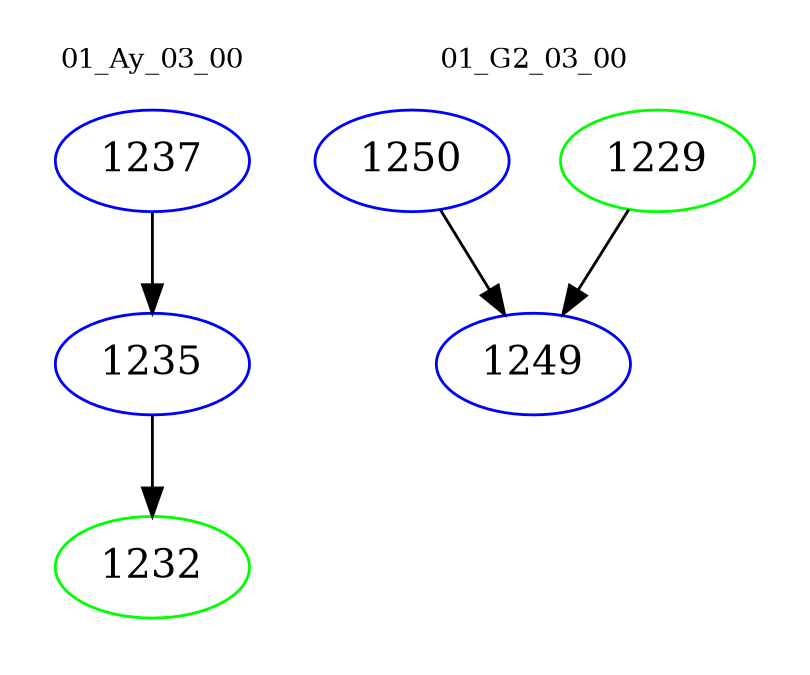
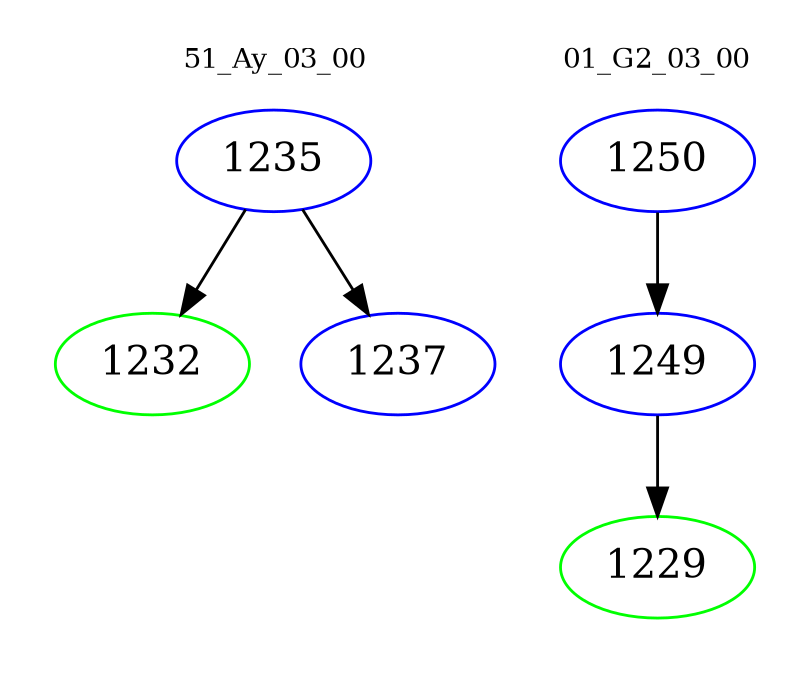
cluster "01_Ay_03_00": label "01_Ay_03_00" -> "51_Ay_03_00"
edge "1237" -> "1235": reversed
edge "1229" -> "1249": reversed
